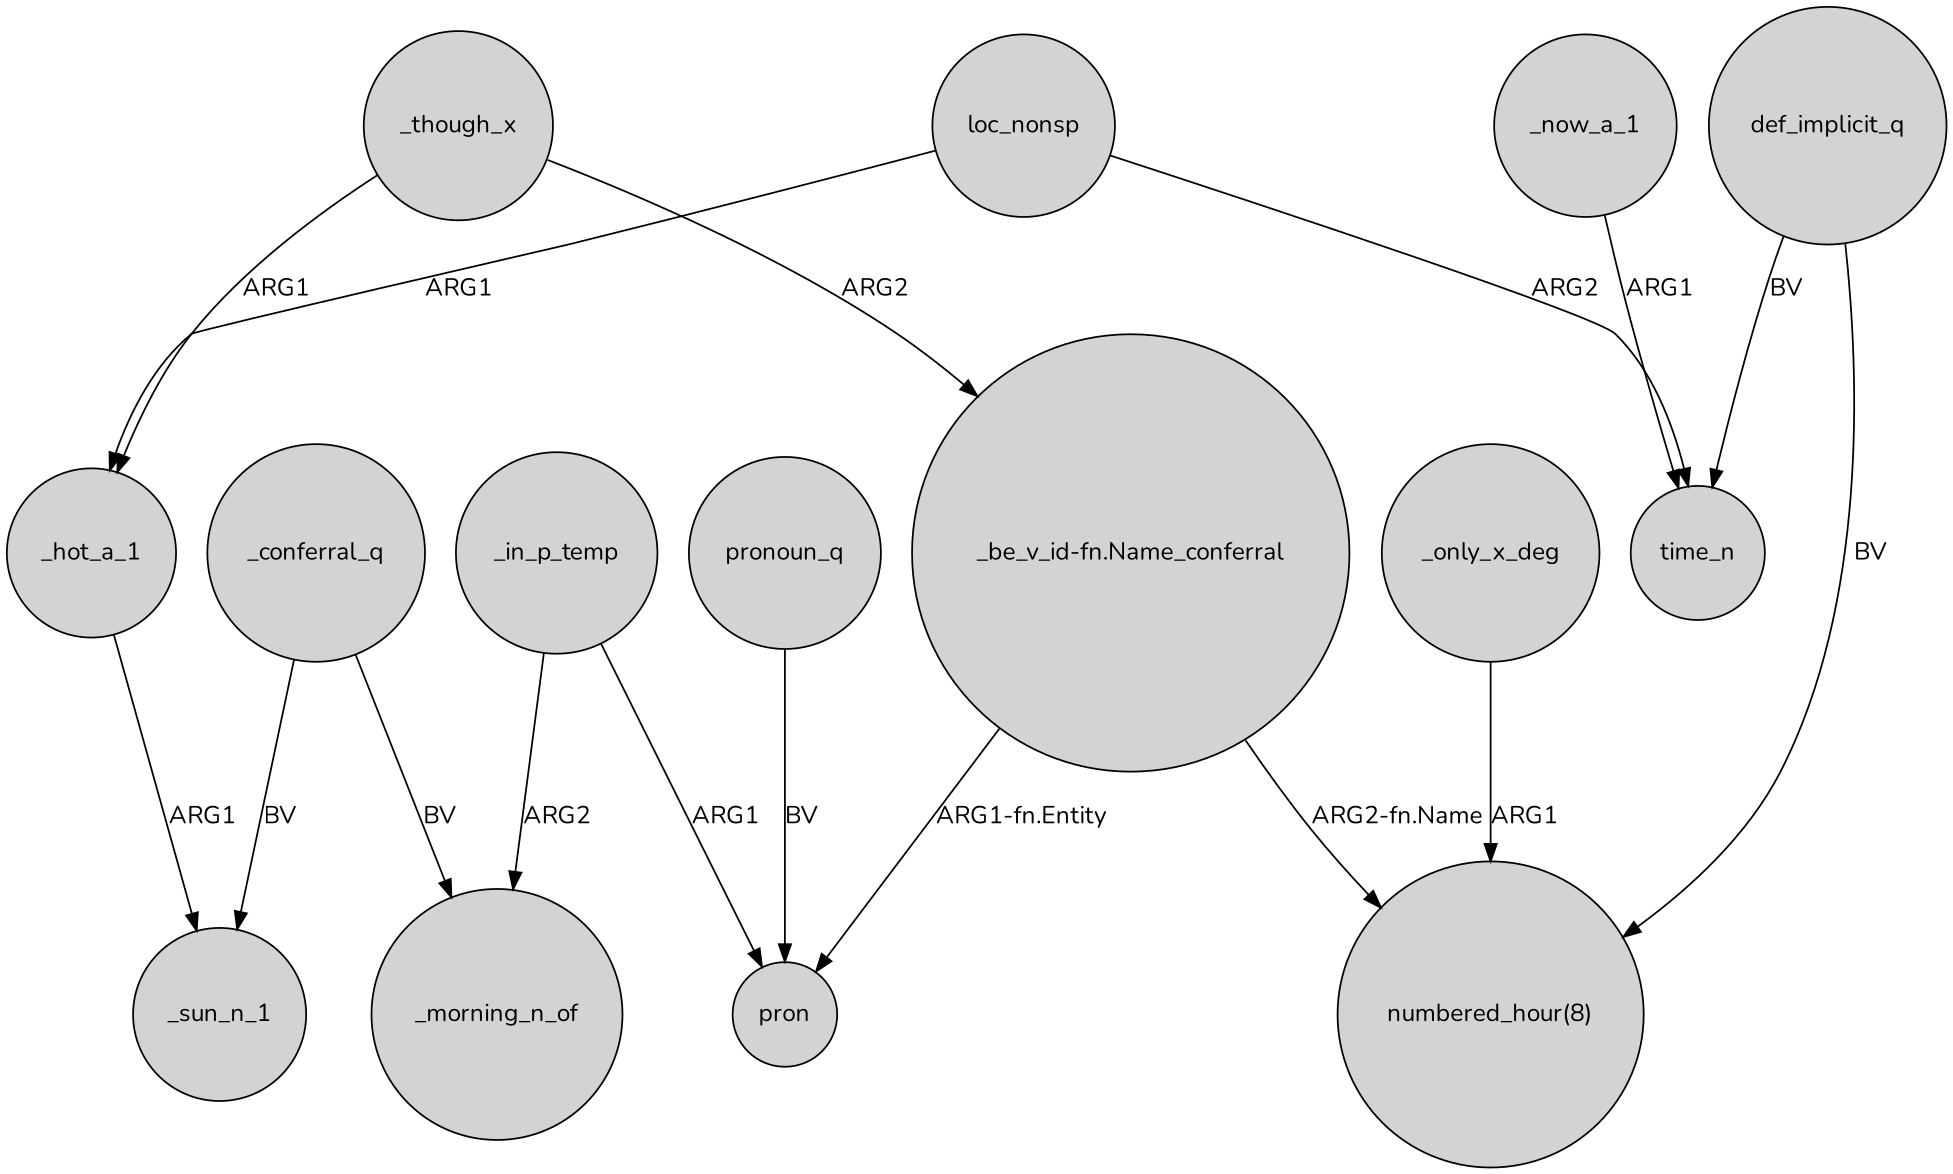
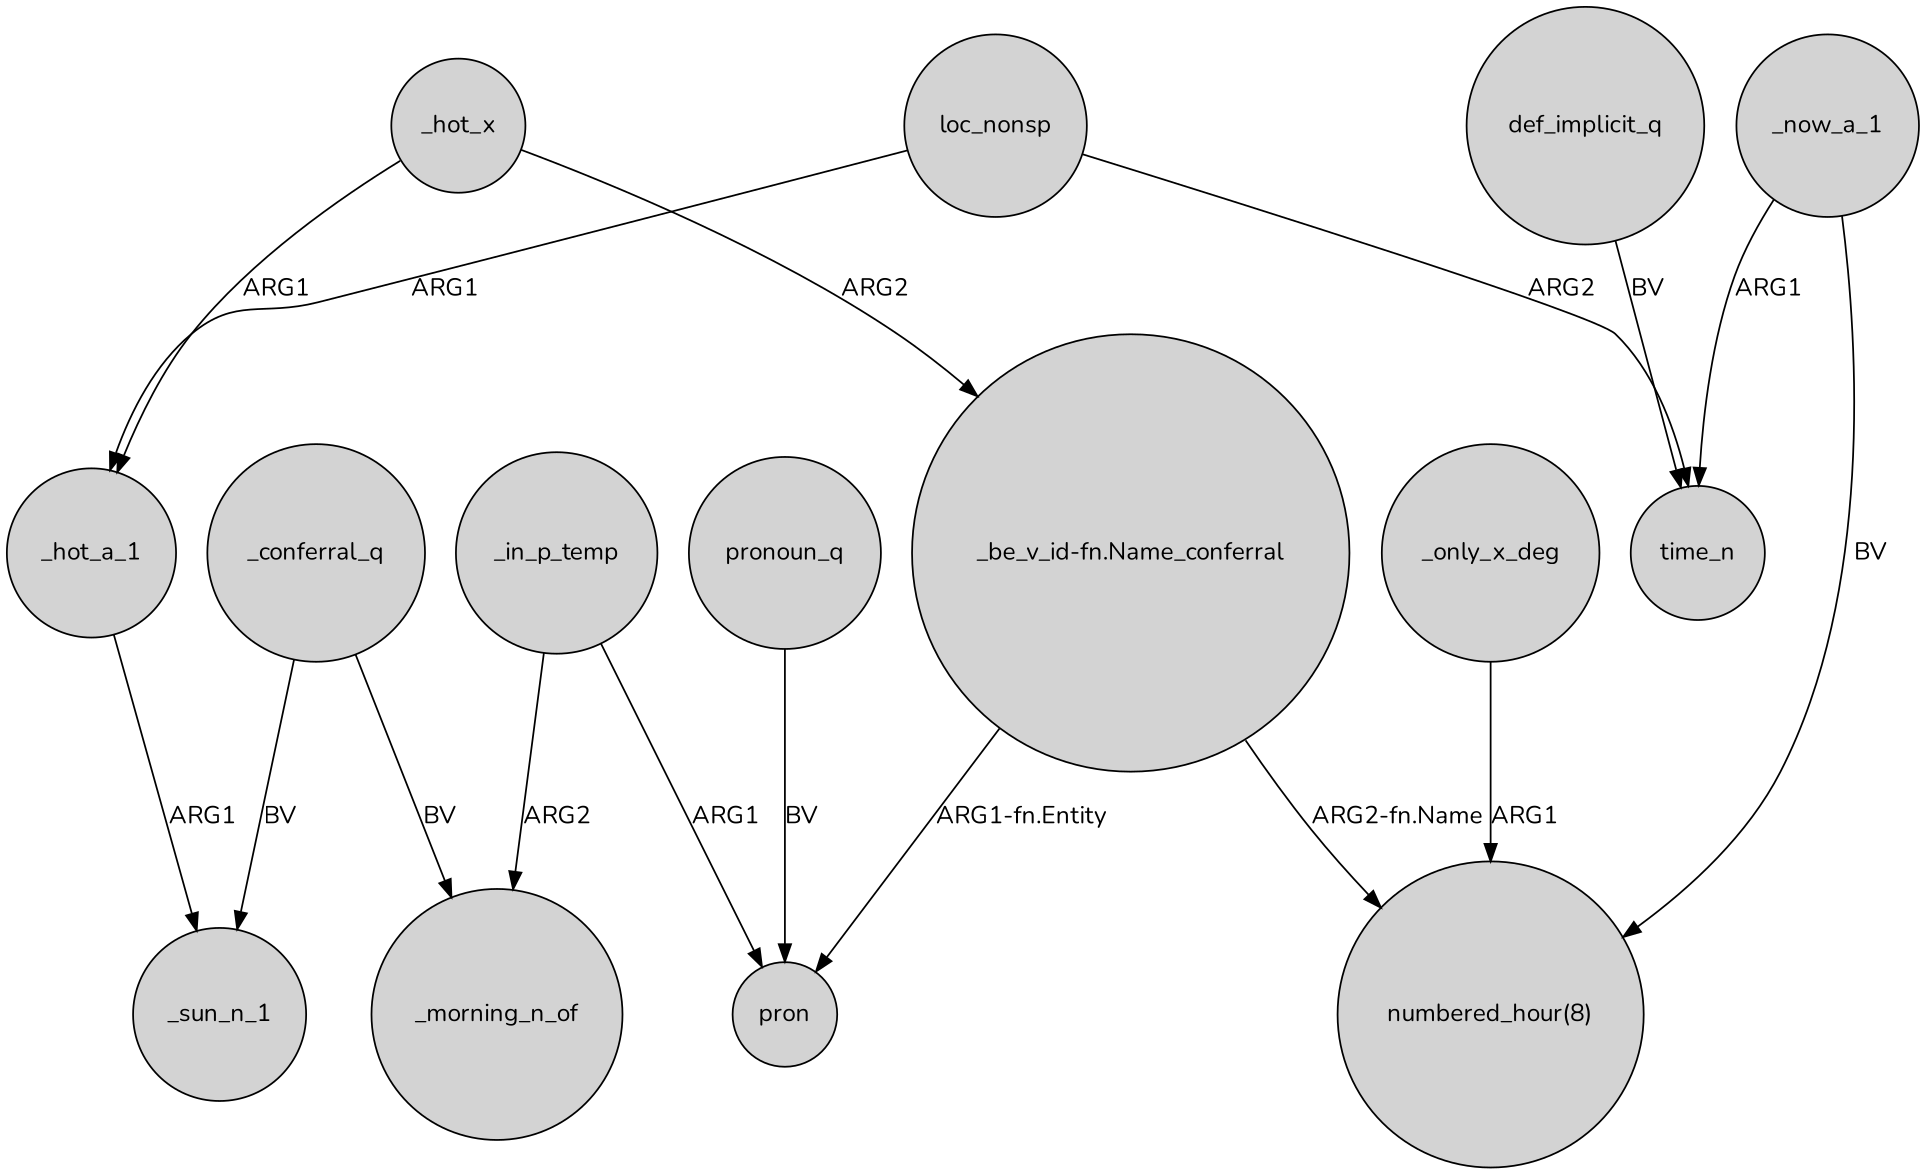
node "_though_x": label "_though_x" -> "_hot_x"
edge "def_implicit_q" -> "numbered_hour(8)": now "_now_a_1" -> "numbered_hour(8)"
